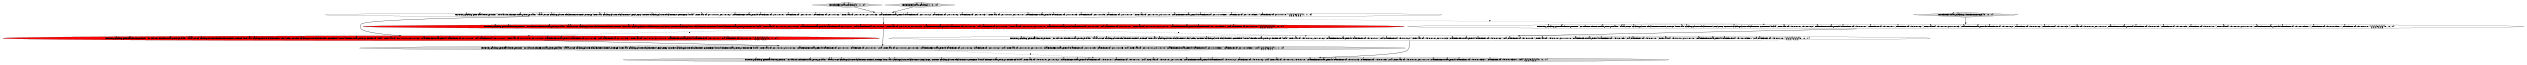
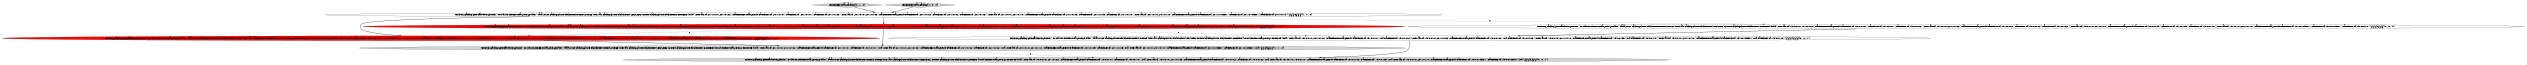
node "testTimeBoundaryCachingWhenTimeIsInteger['0', '0', '1']": removed
